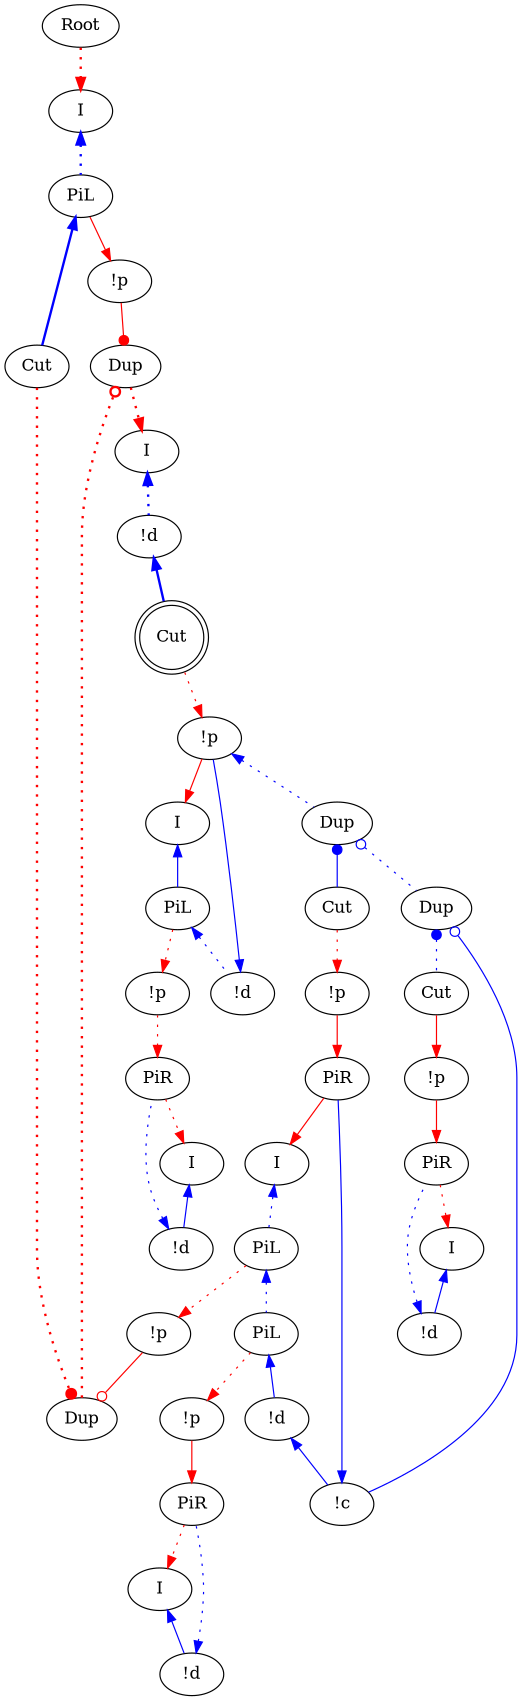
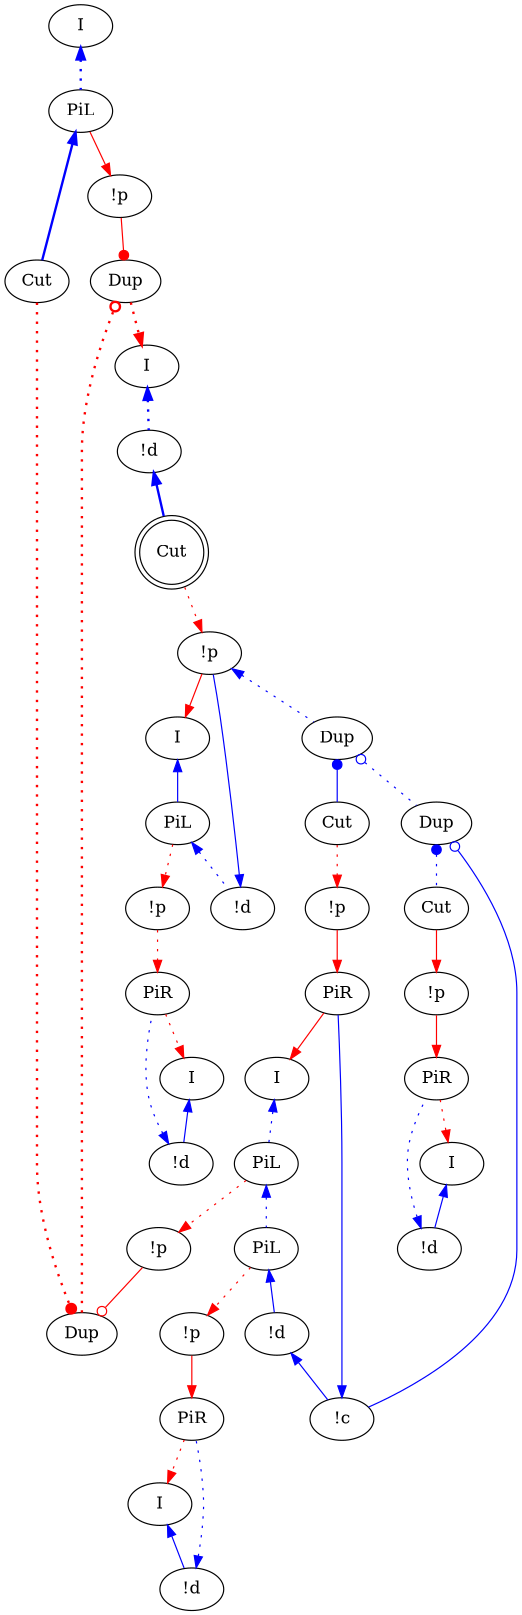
node "Root": removed
